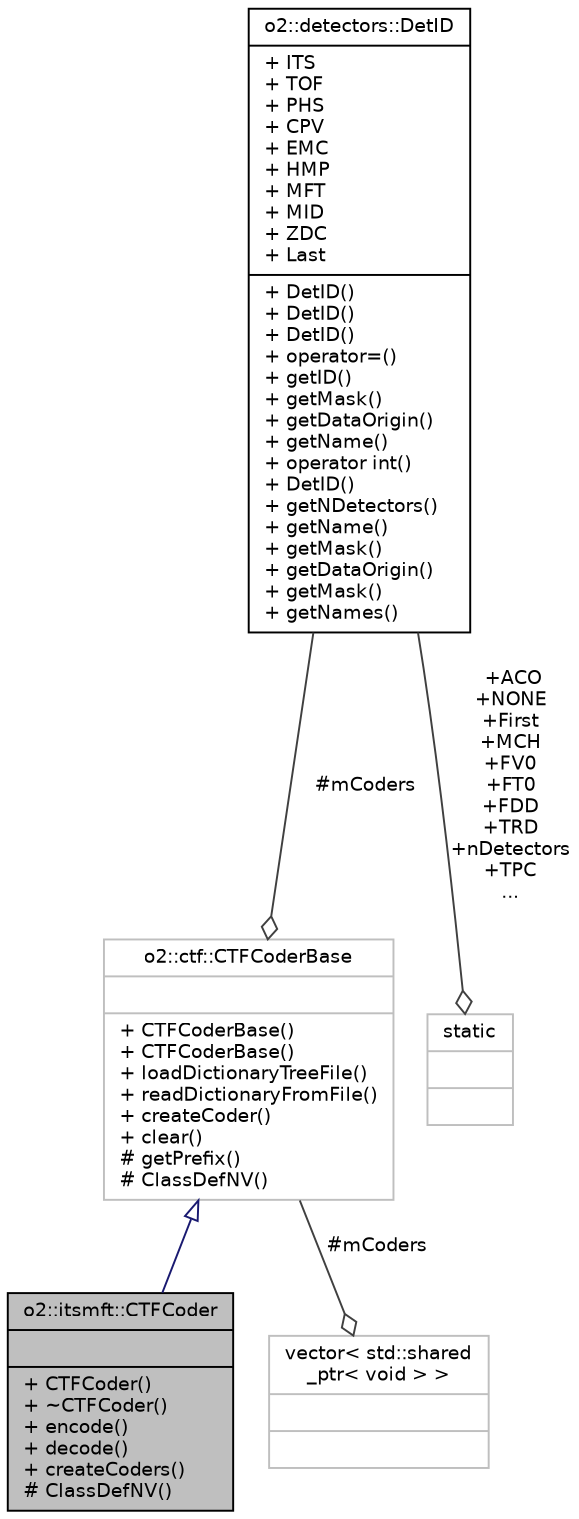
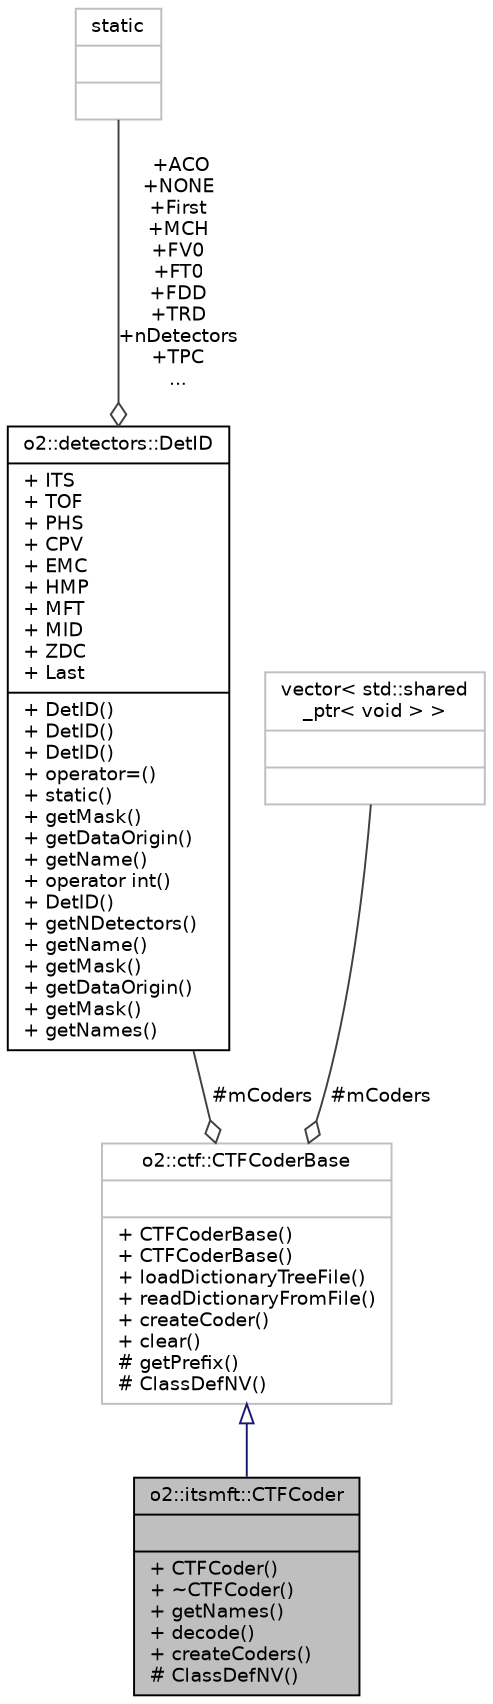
node "o2::detectors::DetID": text "+ getID()" -> "+ static()"
edge "o2::detectors::DetID" -> "static": reversed
edge "o2::ctf::CTFCoderBase" -> "vector< std::shared": reversed
node "o2::itsmft::CTFCoder": text "+ encode()" -> "+ getNames()"
